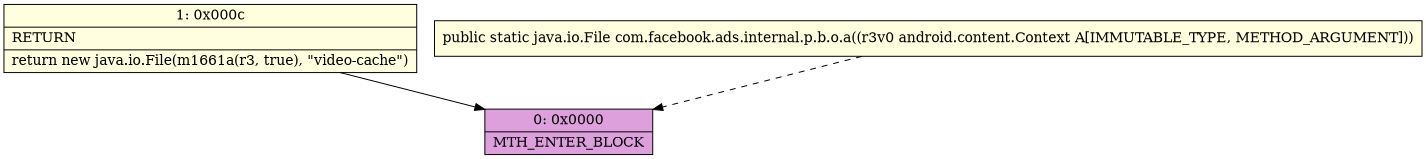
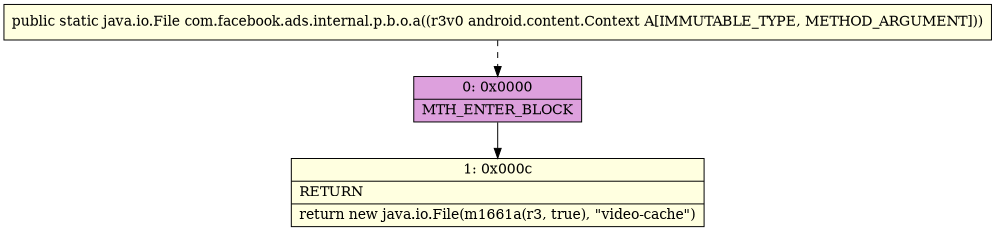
edge "1: 0x000c" -> "0: 0x0000": reversed
